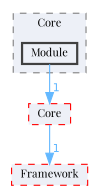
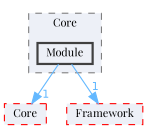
edge "Core" -> "Framework": now "Module" -> "Framework"
